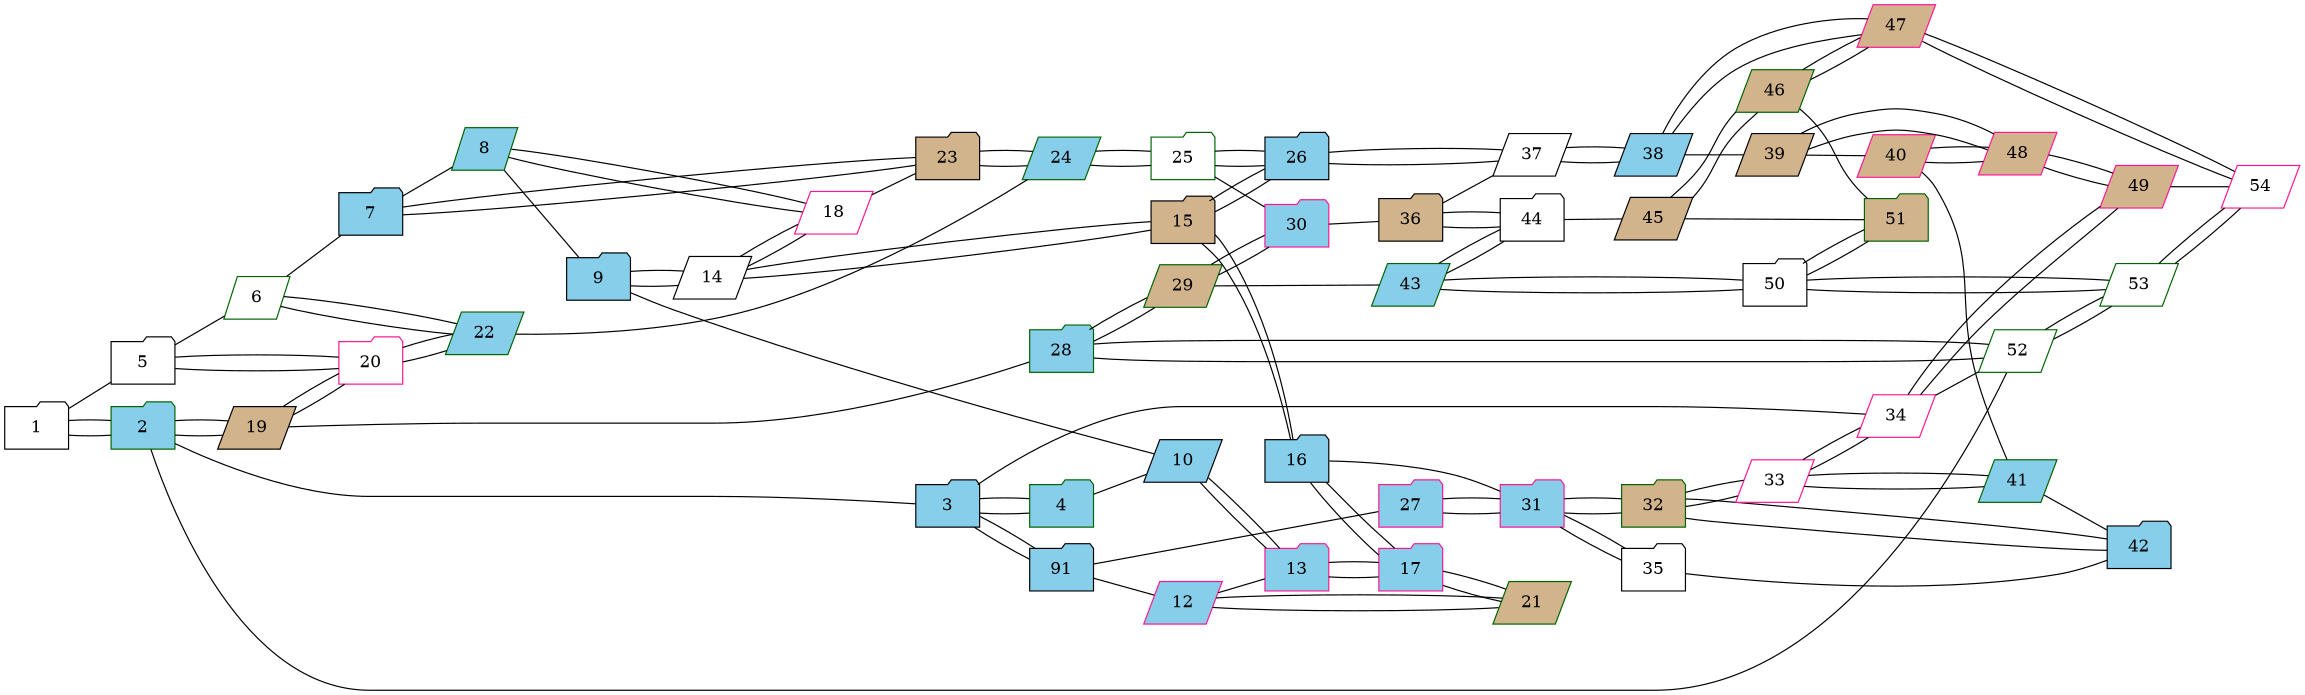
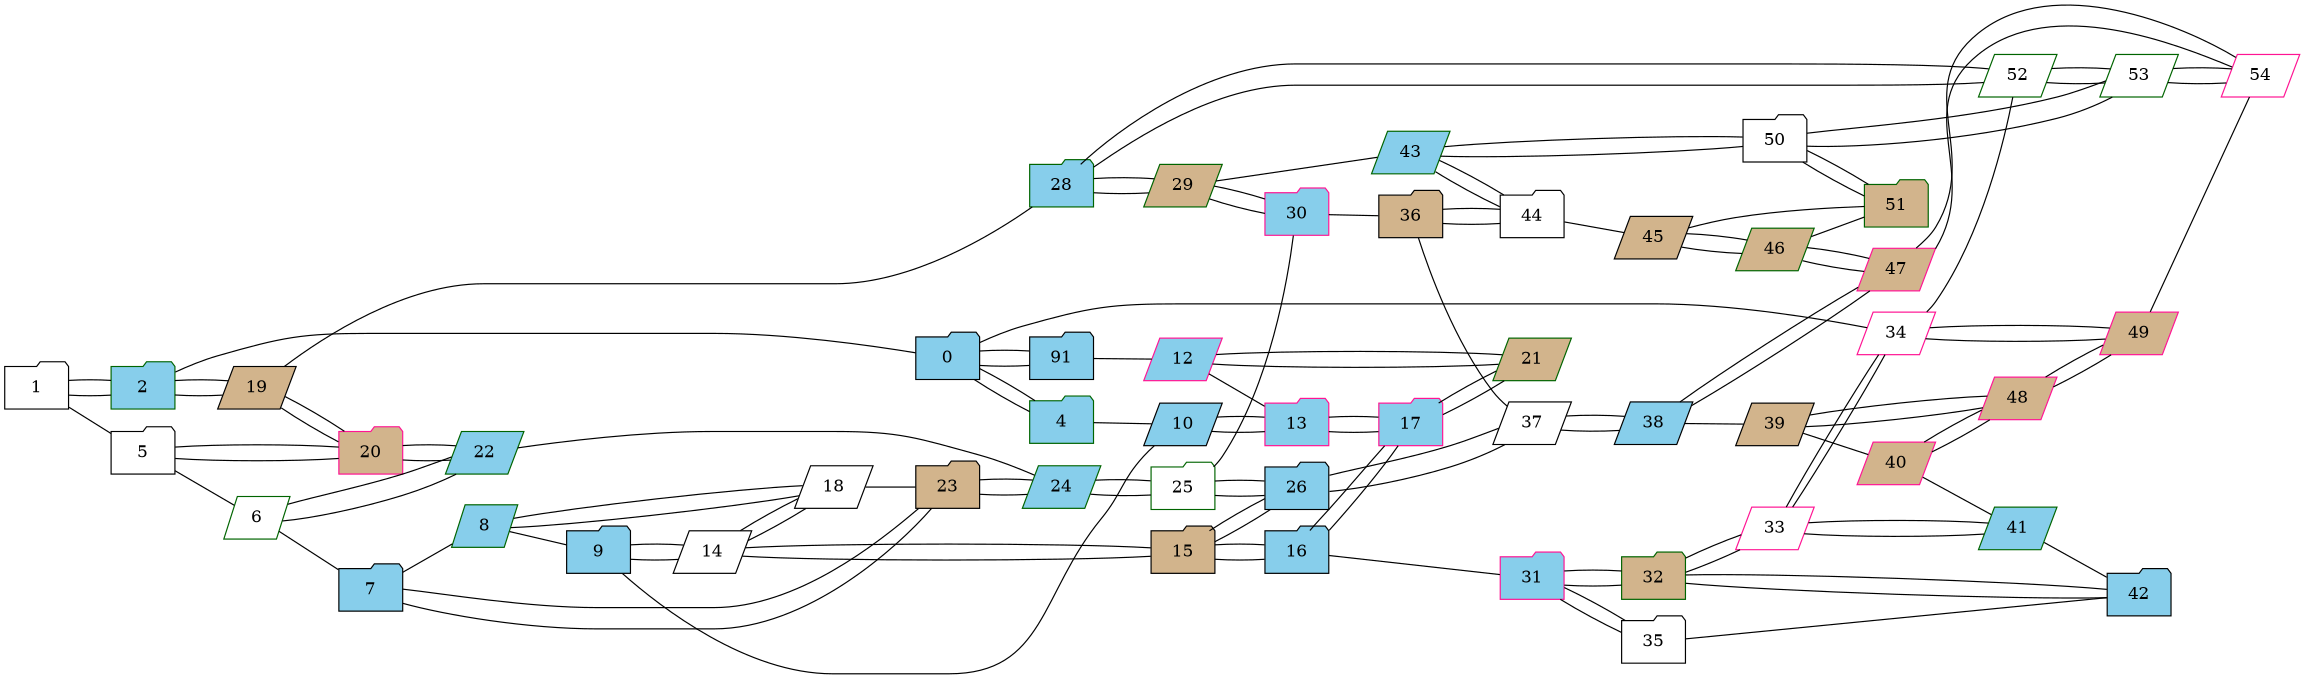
node "18": color deeppink -> black
node "20": fillcolor white -> tan
node "3": label "3" -> "0"
node "27": removed
edge "52" -- "2": removed
